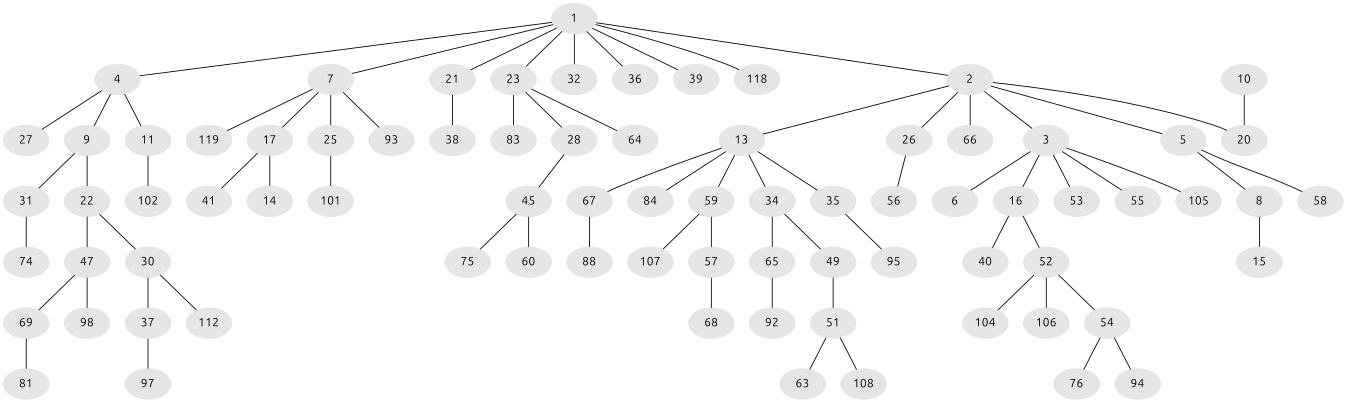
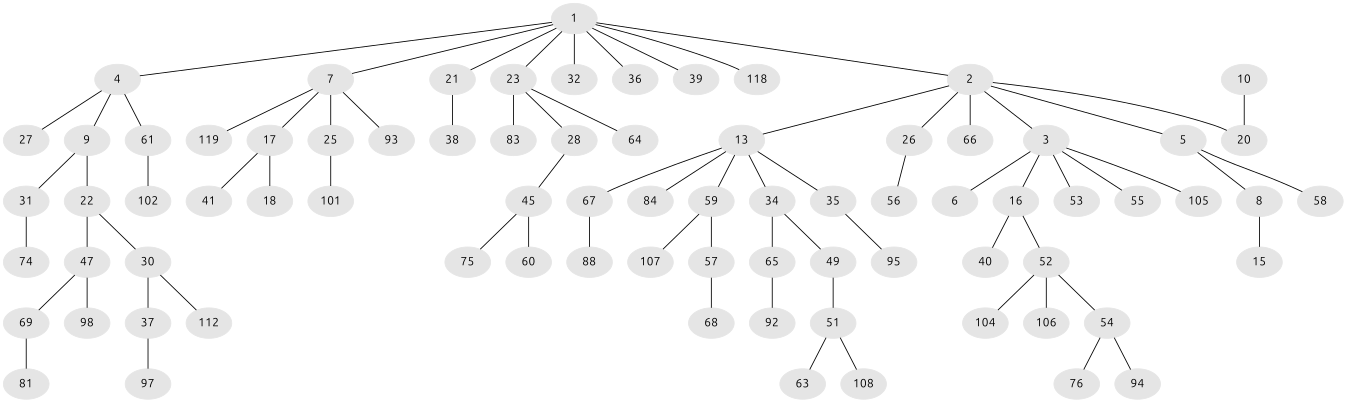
node "11": label "11" -> "61"
node "14": label "14" -> "18"
